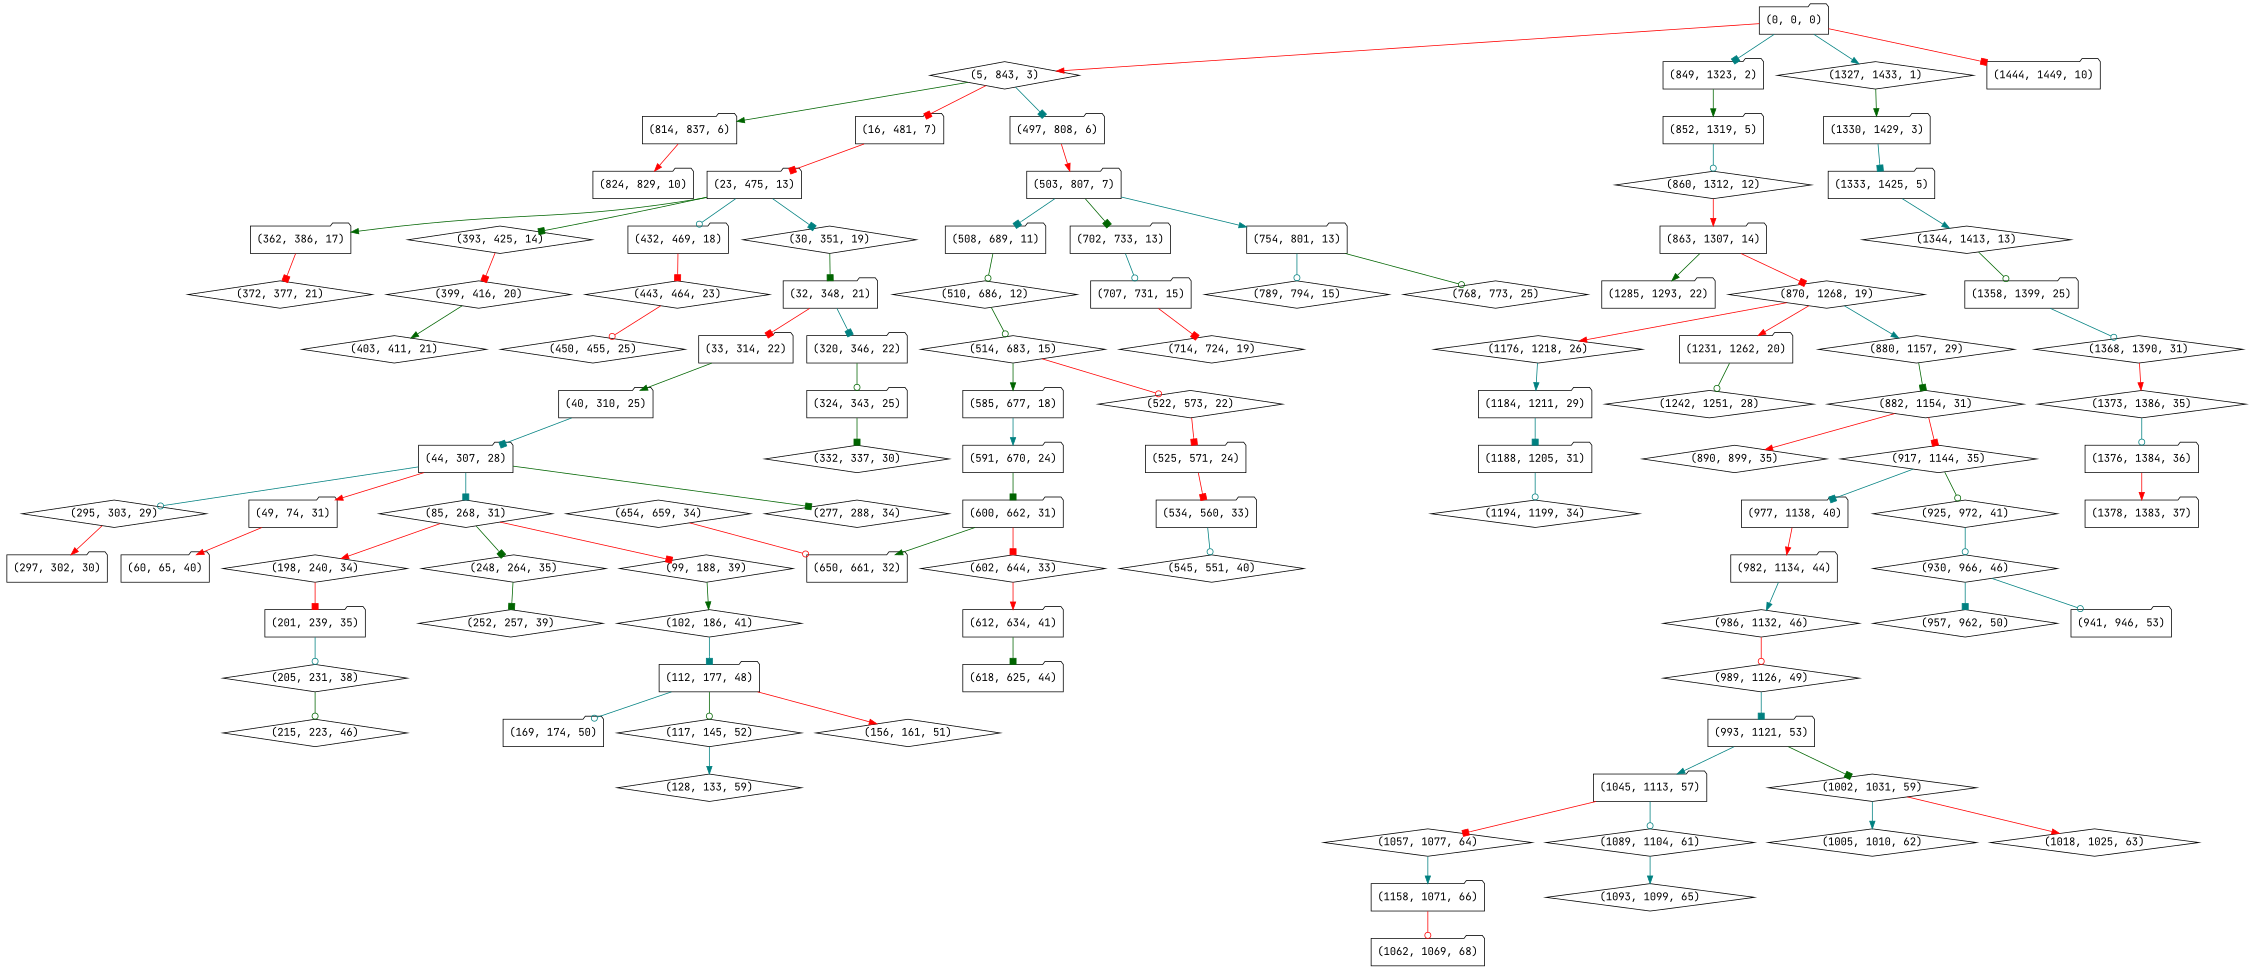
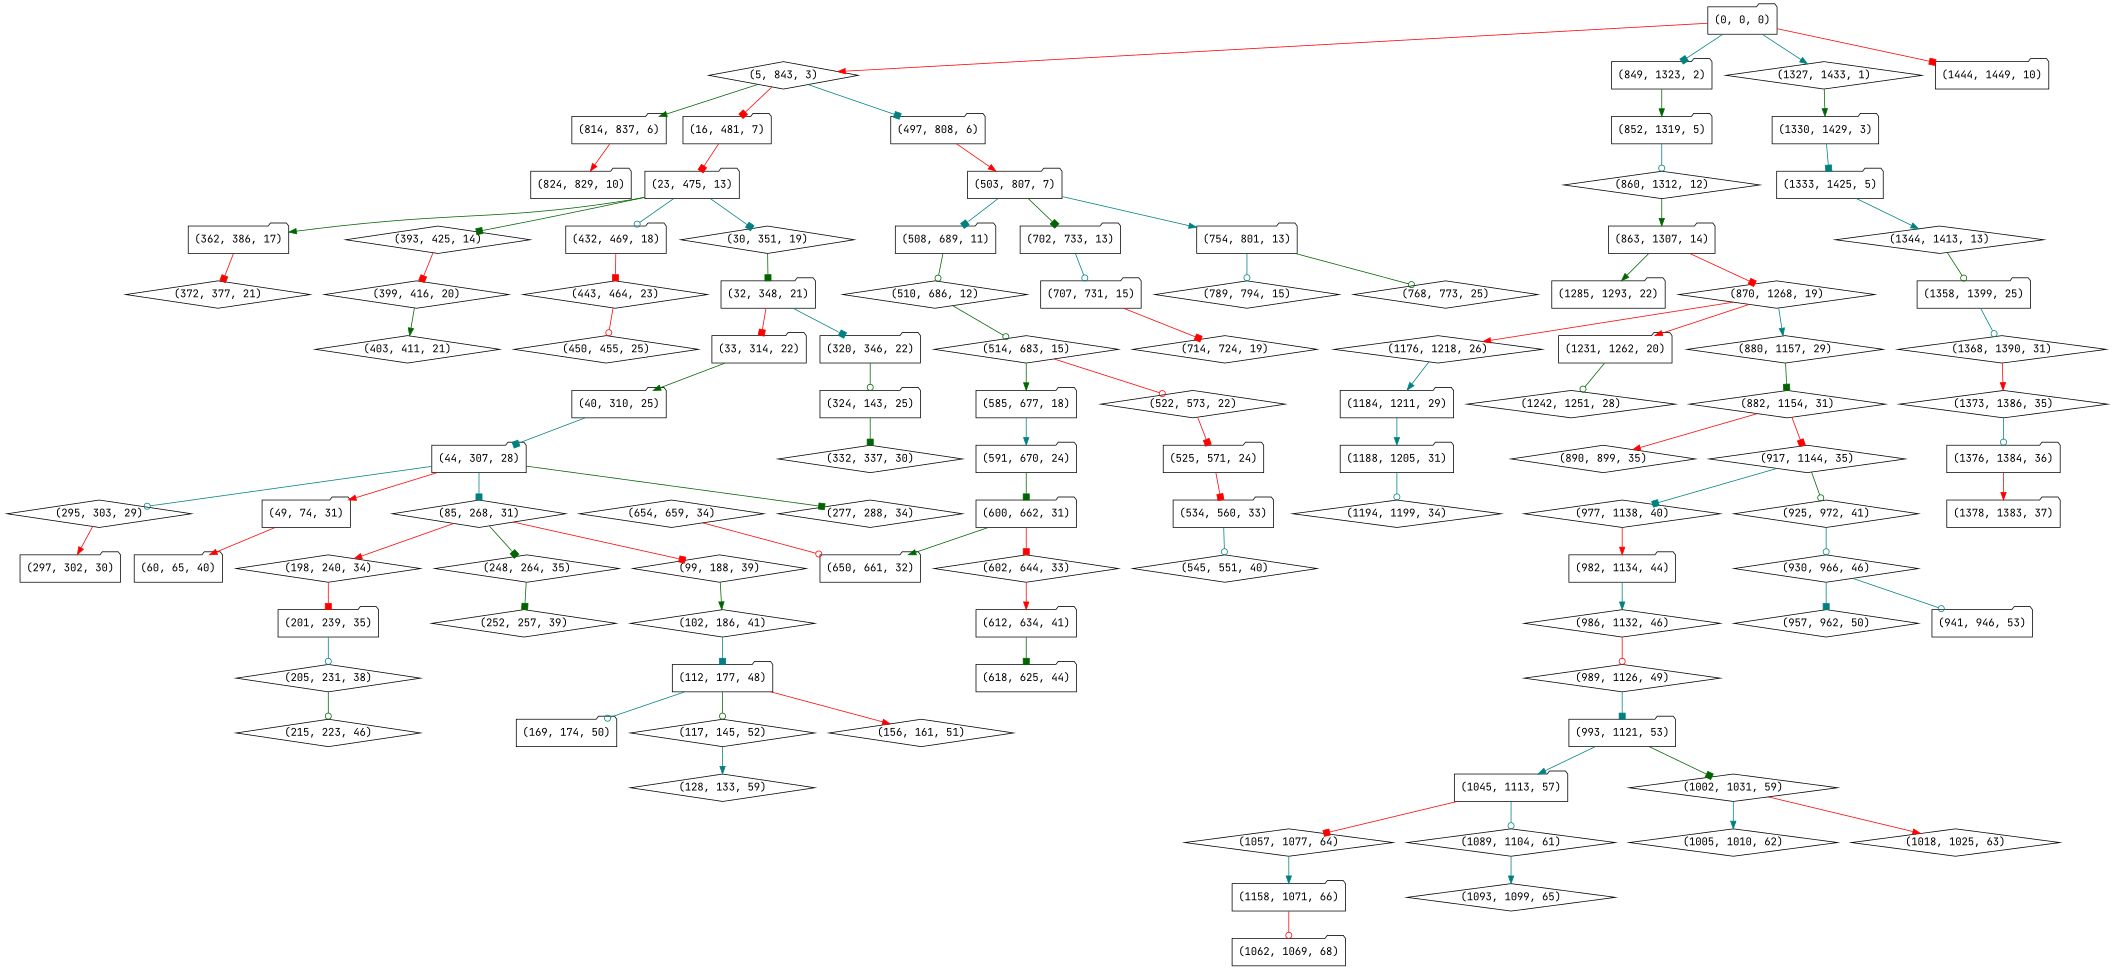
edge "(860, 1312, 12)" -> "(863, 1307, 14)": color red -> darkgreen
node "(324, 343, 25)": label "(324, 343, 25)" -> "(324, 143, 25)"
edge "(1184, 1211, 29)" -> "(1188, 1205, 31)": arrowhead box -> normal
node "(977, 1138, 40)": shape folder -> diamond
